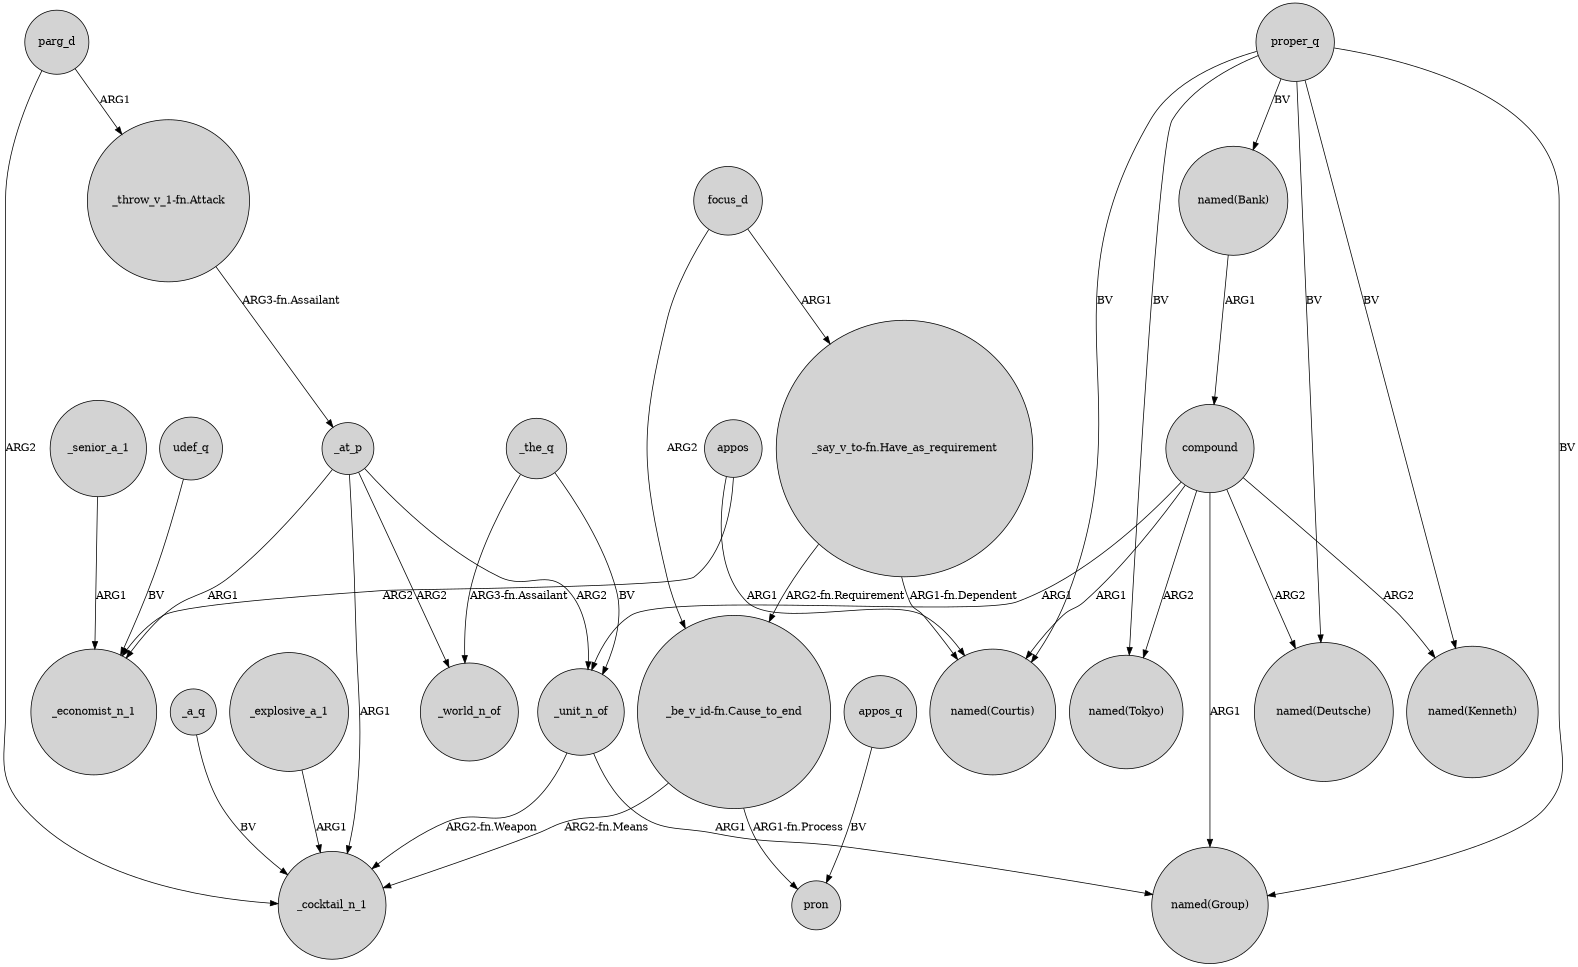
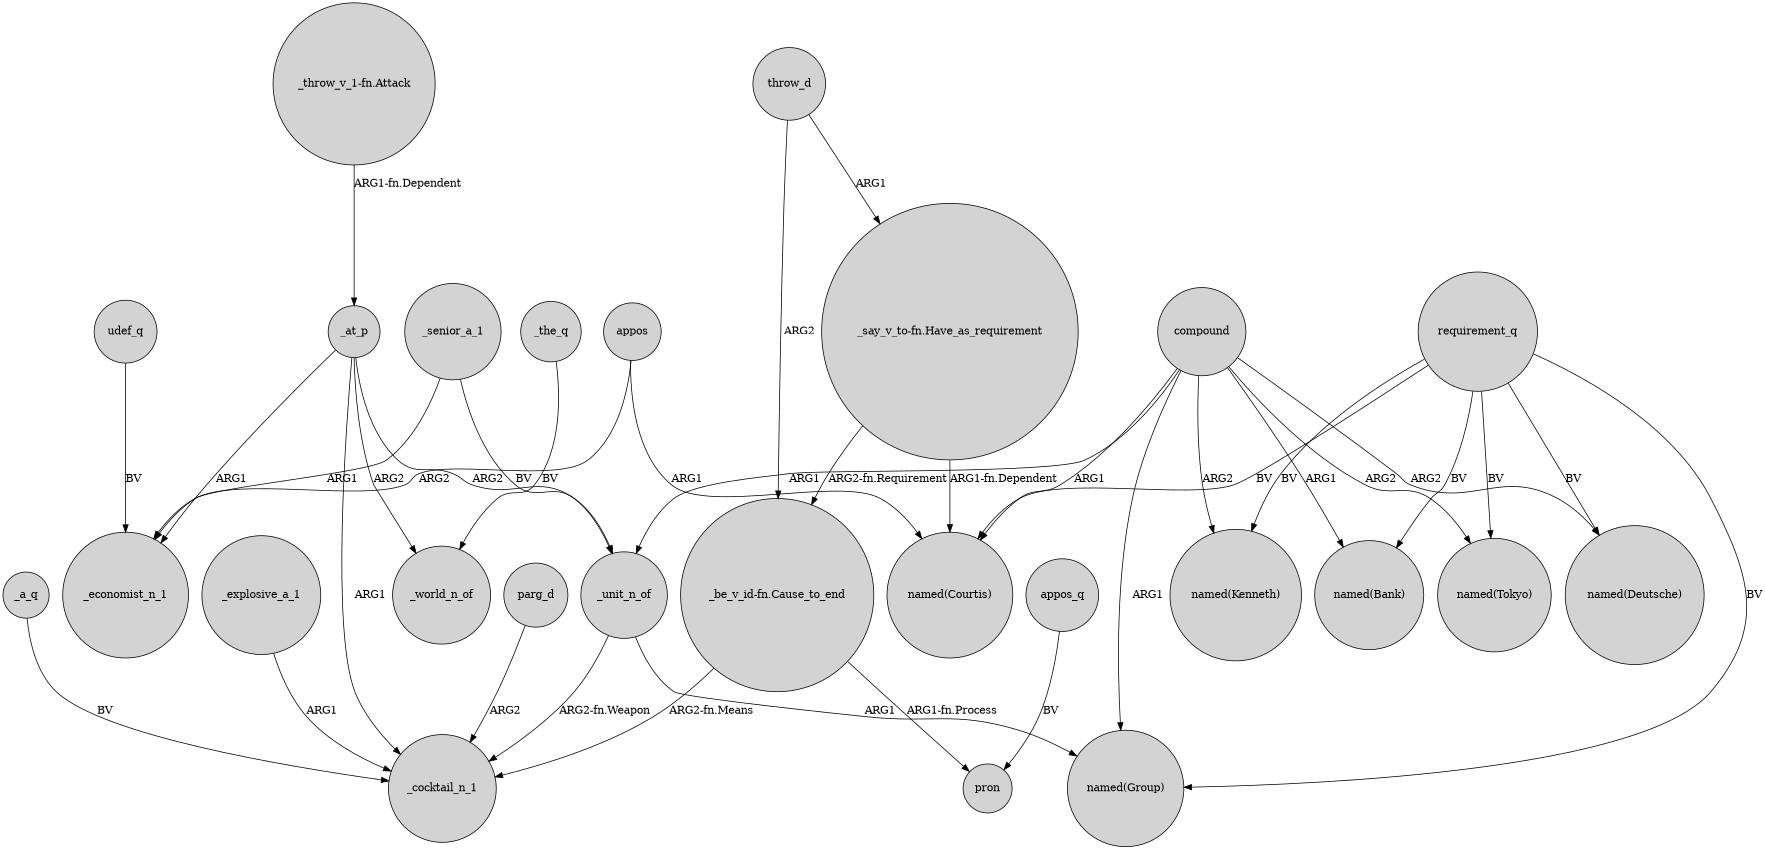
node "proper_q": label "proper_q" -> "requirement_q"
edge "parg_d" -> "_throw_v_1-fn.Attack": removed, label "ARG1"
node "focus_d": label "focus_d" -> "throw_d"
edge "_throw_v_1-fn.Attack" -> "_at_p": label "ARG3-fn.Assailant" -> "ARG1-fn.Dependent"
edge "named(Bank)" -> "compound": reversed
edge "_the_q" -> "_unit_n_of": now "_senior_a_1" -> "_unit_n_of"
edge "_the_q" -> "_world_n_of": label "ARG3-fn.Assailant" -> "BV"
